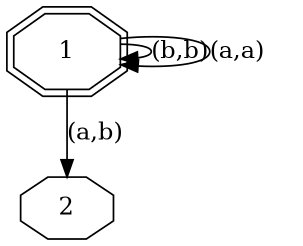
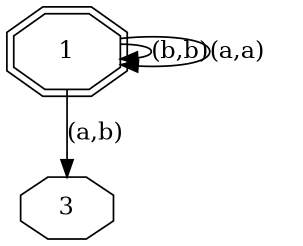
node "2": label "2" -> "3"
